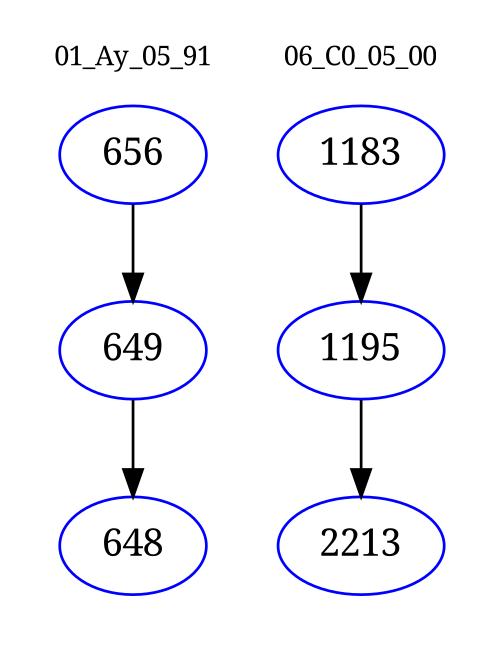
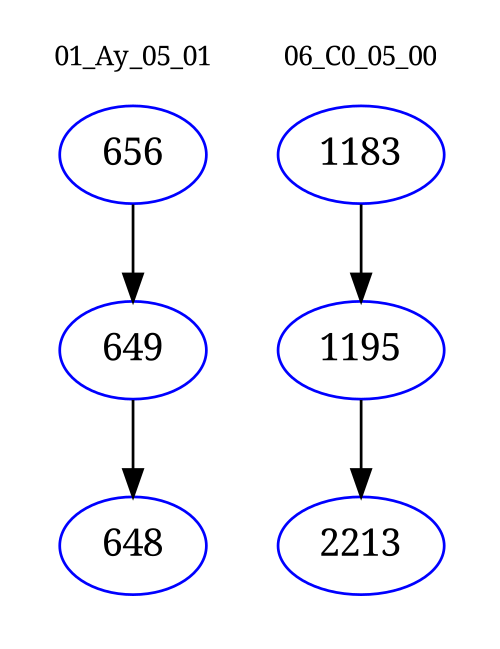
cluster "01_Ay_05_91": label "01_Ay_05_91" -> "01_Ay_05_01"
